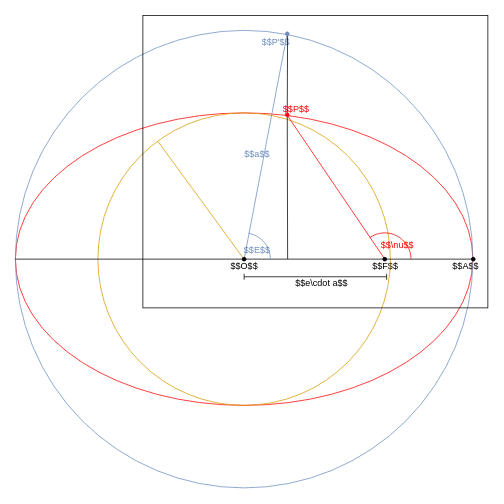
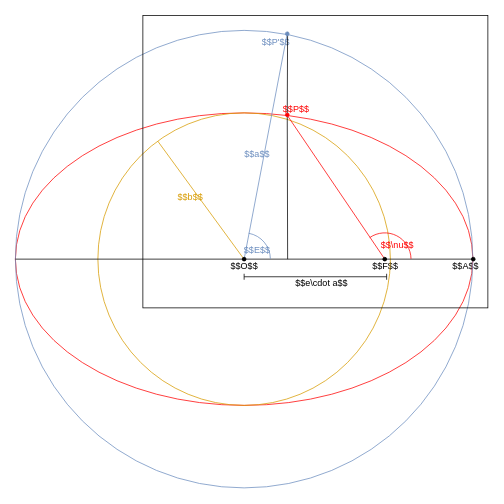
node "$$b$$": added
